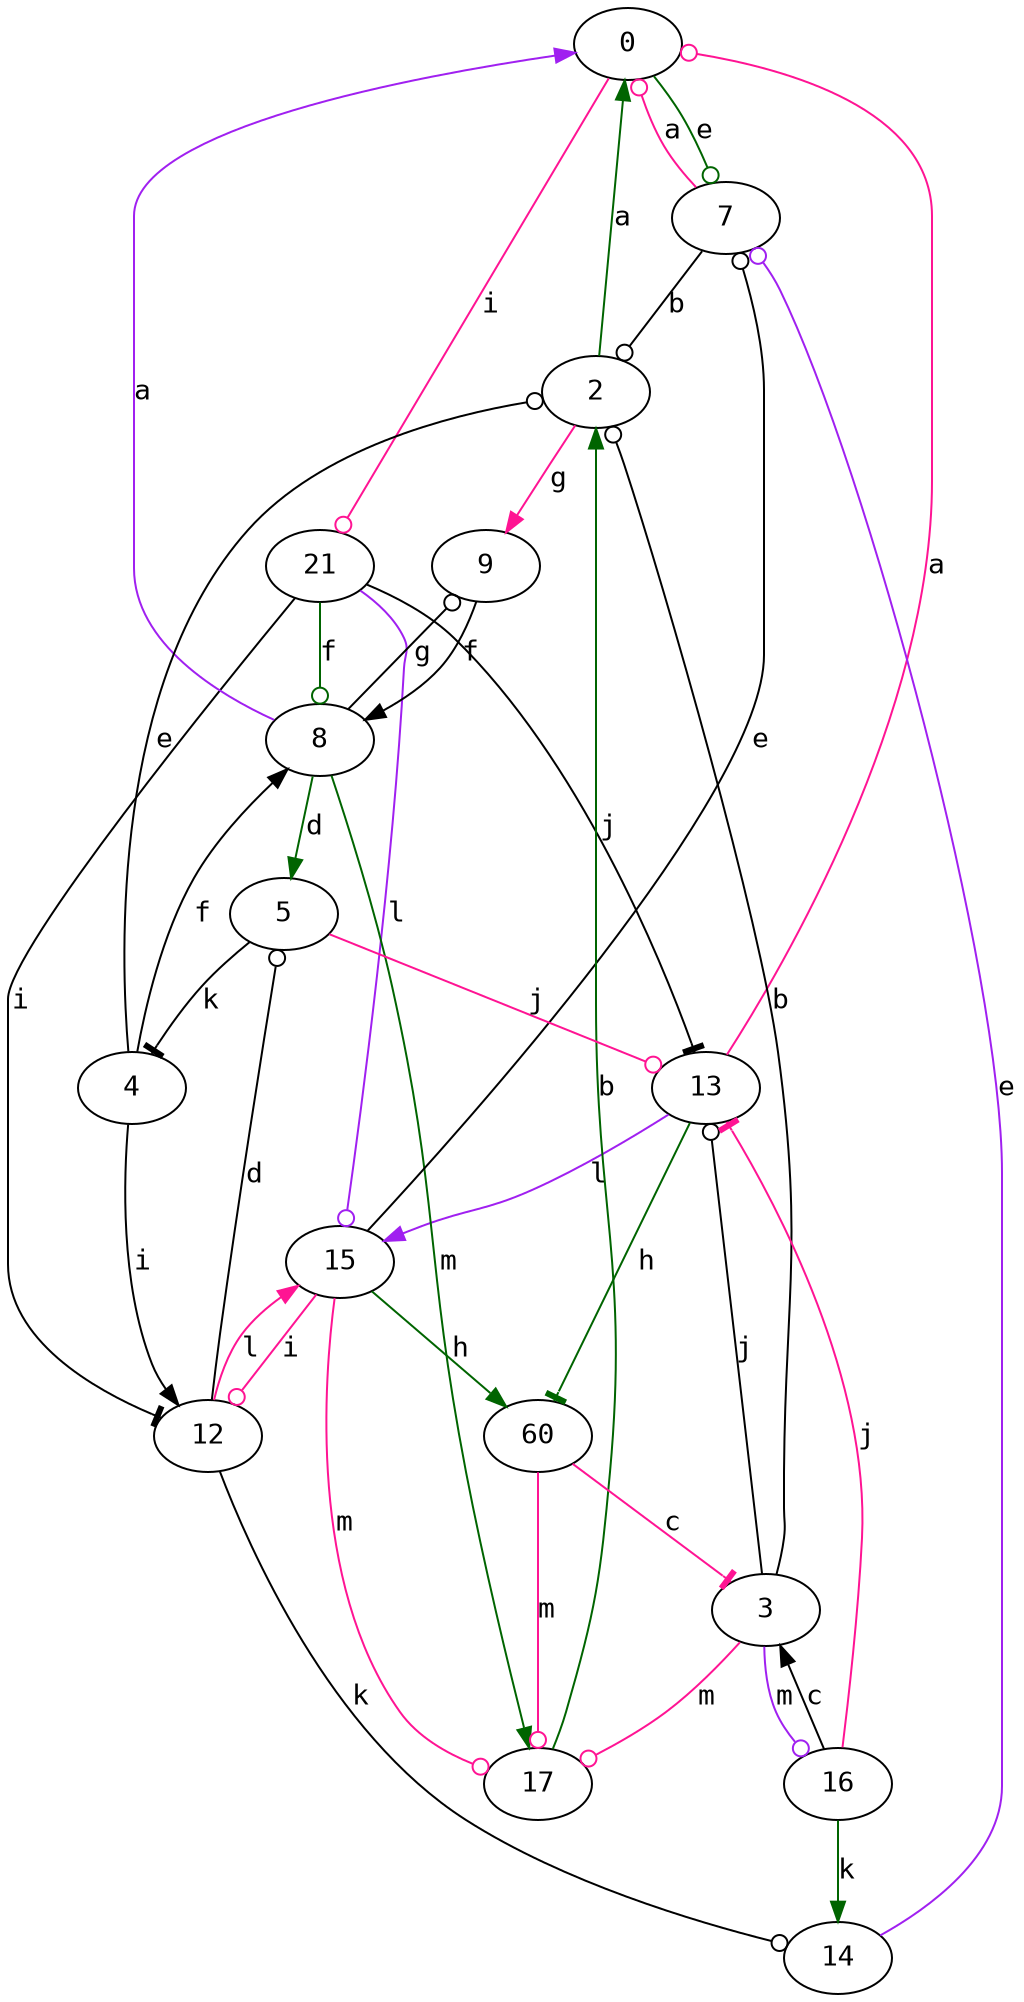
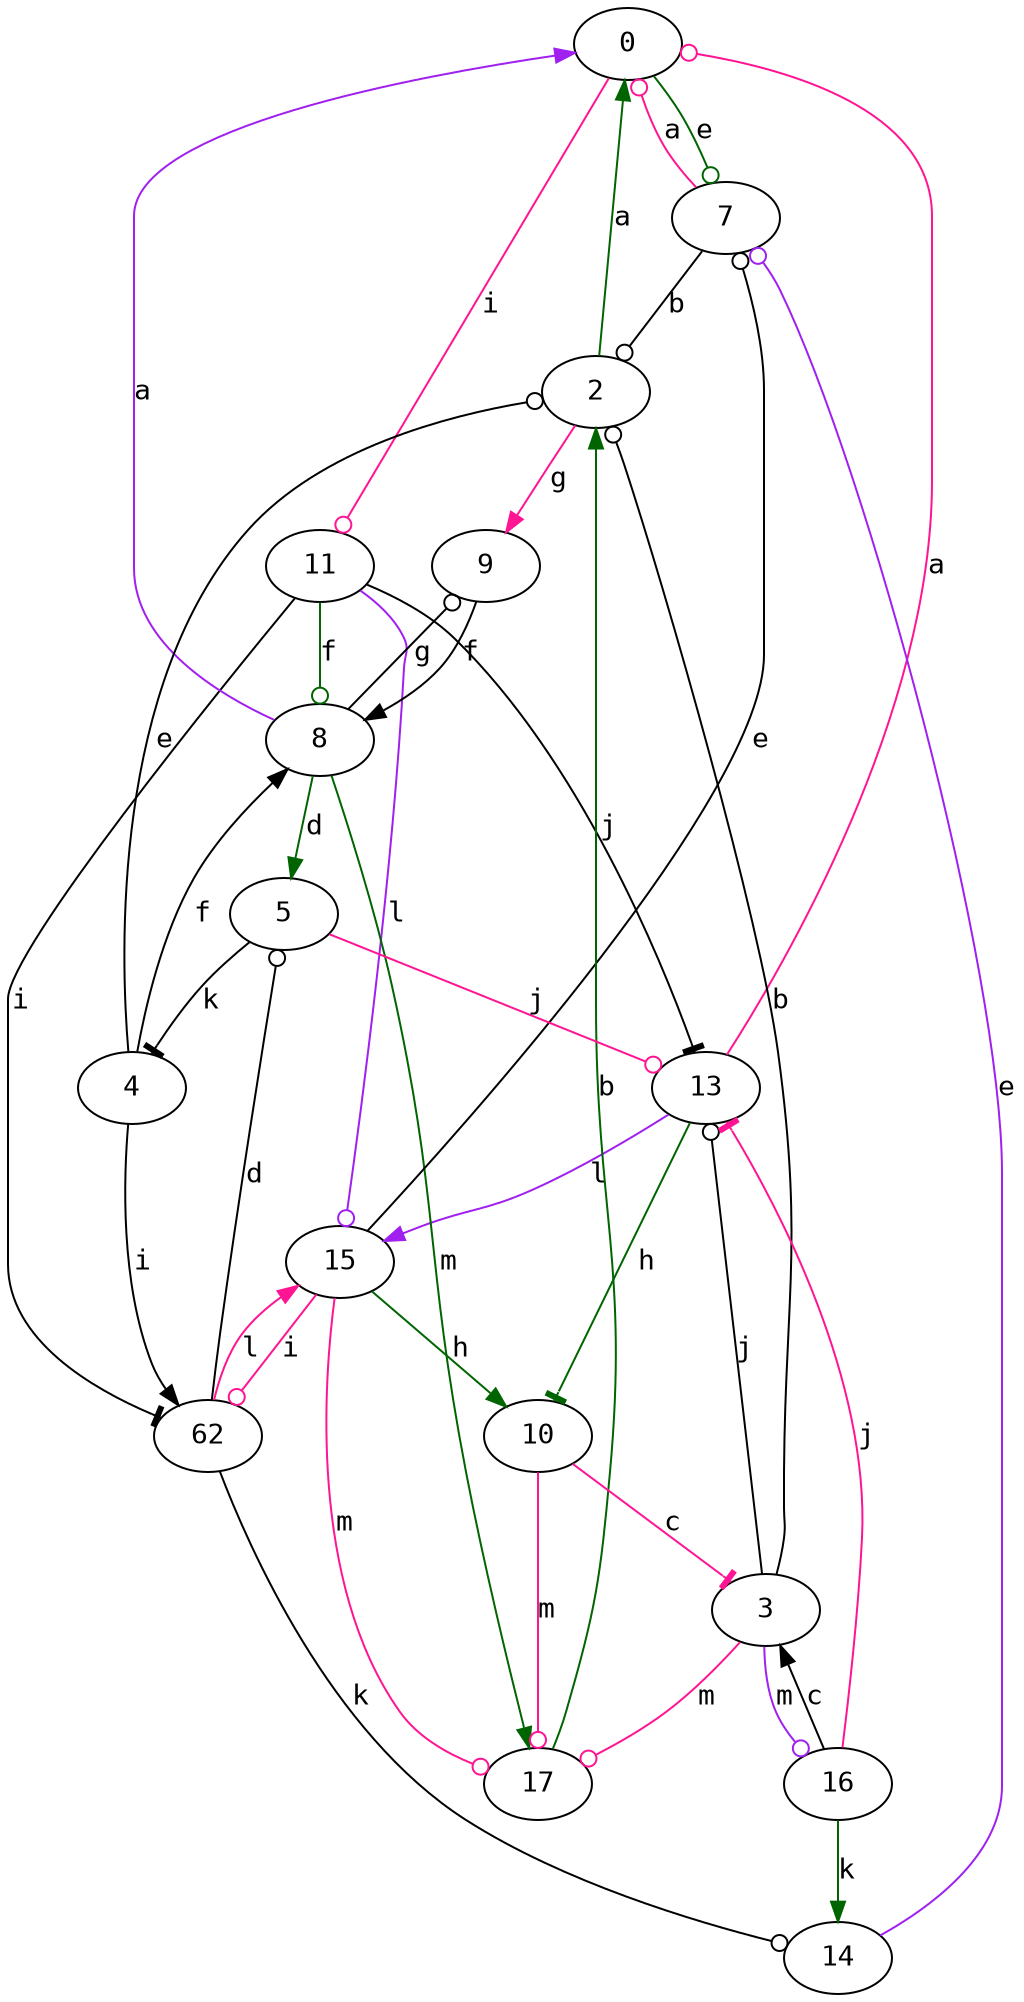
node "21": label "21" -> "11"
node "12": label "12" -> "62"
node "60": label "60" -> "10"
